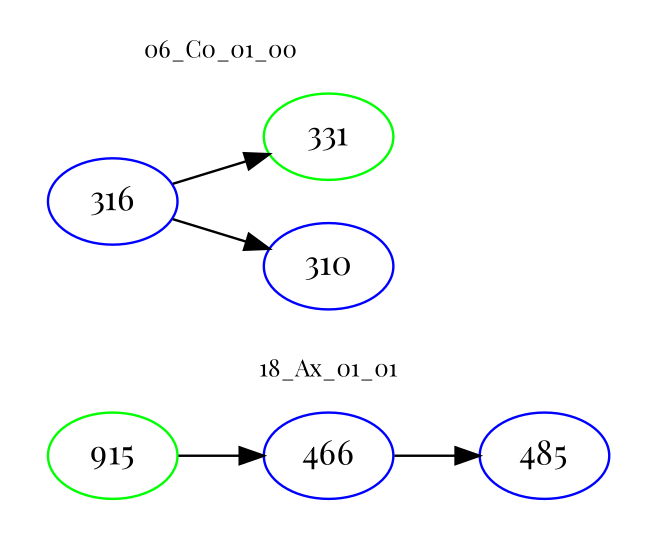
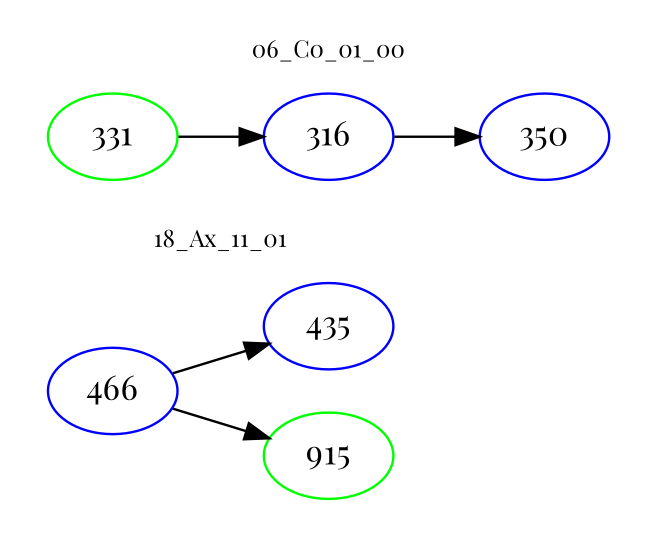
edge "316" -> "331": reversed
node "310": label "310" -> "350"
cluster "18_Ax_01_01": label "18_Ax_01_01" -> "18_Ax_11_01"
edge "915" -> "466": reversed
node "485": label "485" -> "435"
